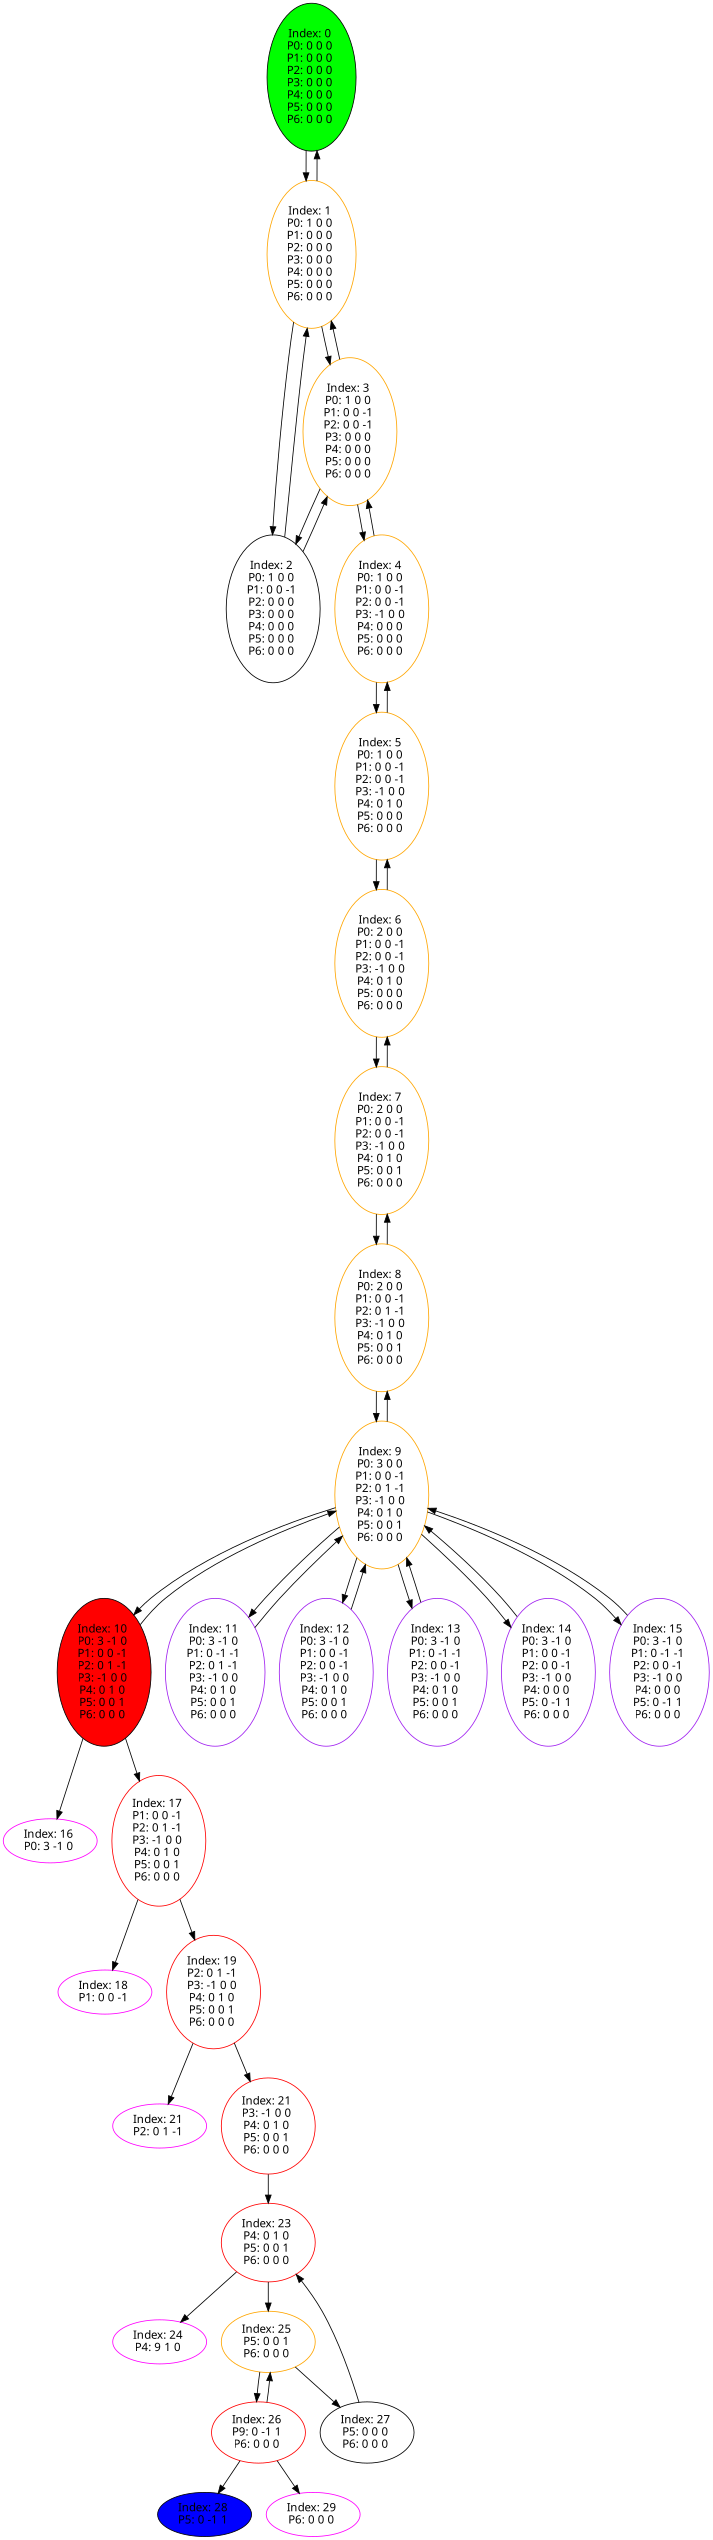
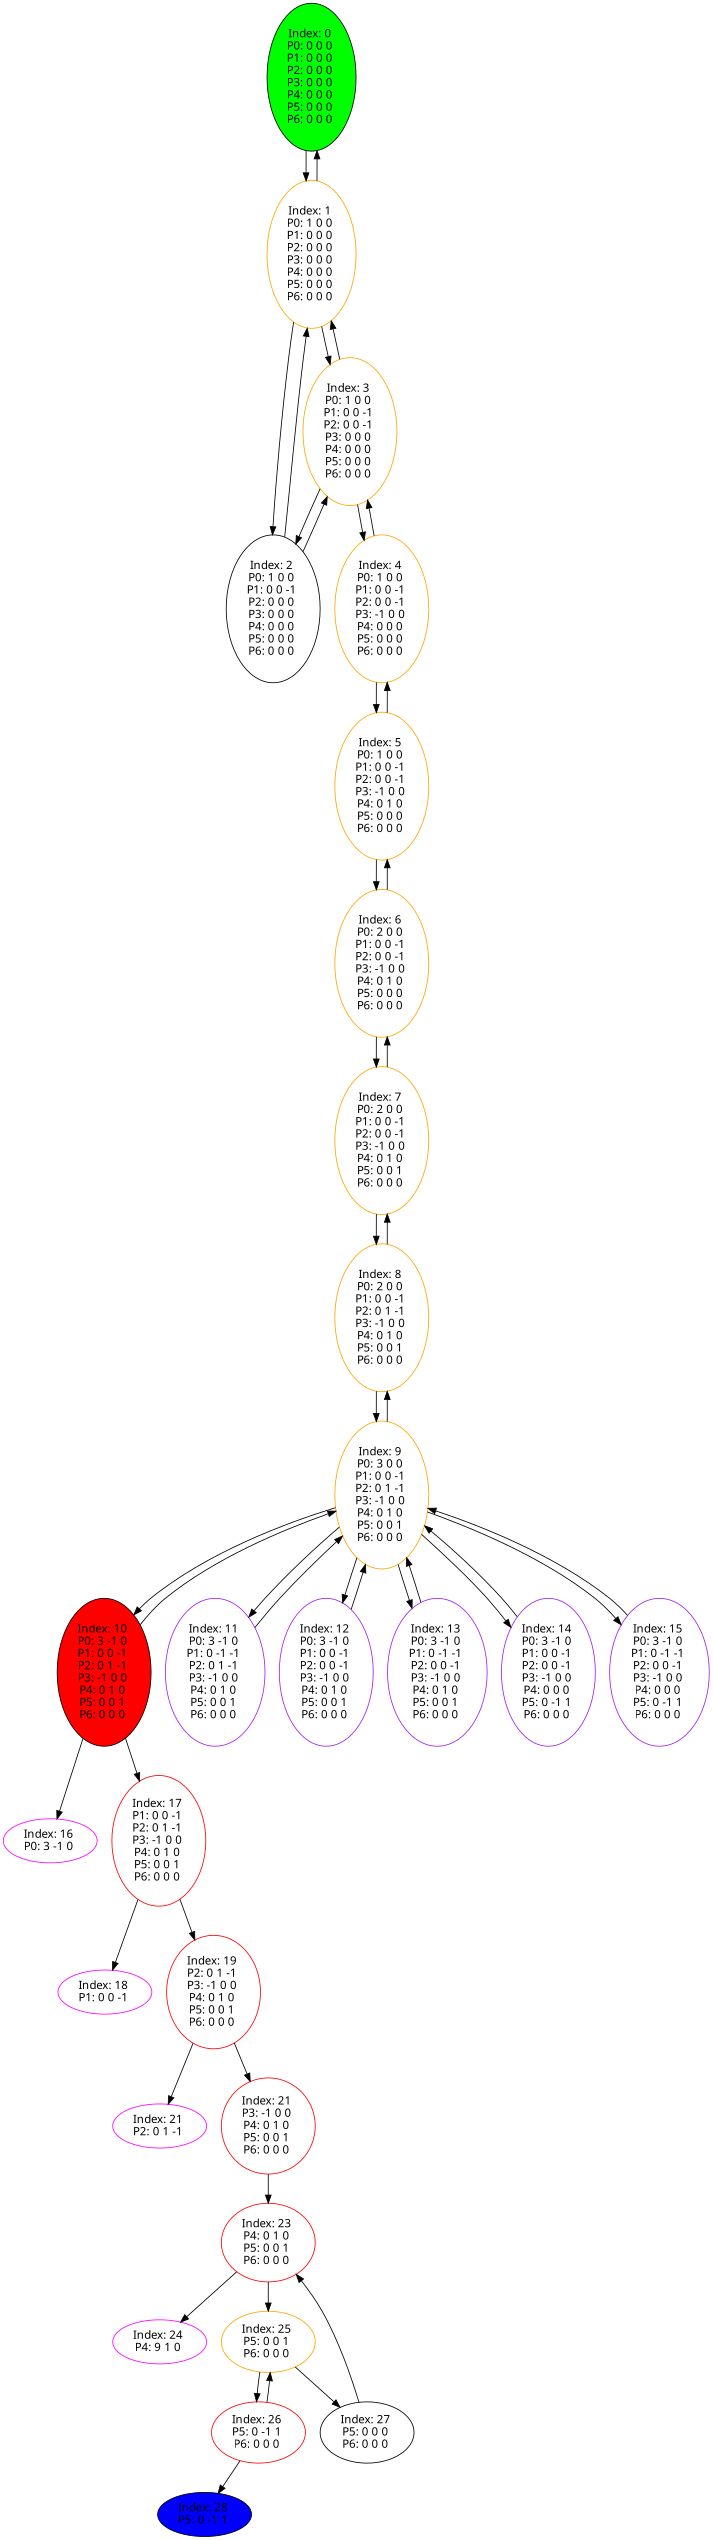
node "Index: 26 P9: 0 -1 1 P6: 0 0 0": label "Index: 26 P9: 0 -1 1 P6: 0 0 0" -> "Index: 26 P5: 0 -1 1 P6: 0 0 0"
node "Index: 29 P6: 0 0 0": removed
